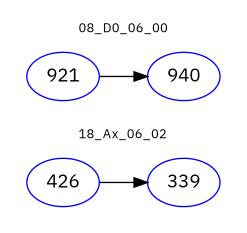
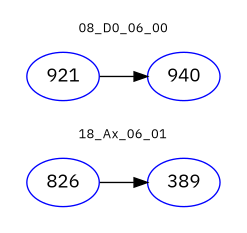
cluster "18_Ax_06_02": label "18_Ax_06_02" -> "18_Ax_06_01"
node "426": label "426" -> "826"
node "339": label "339" -> "389"
